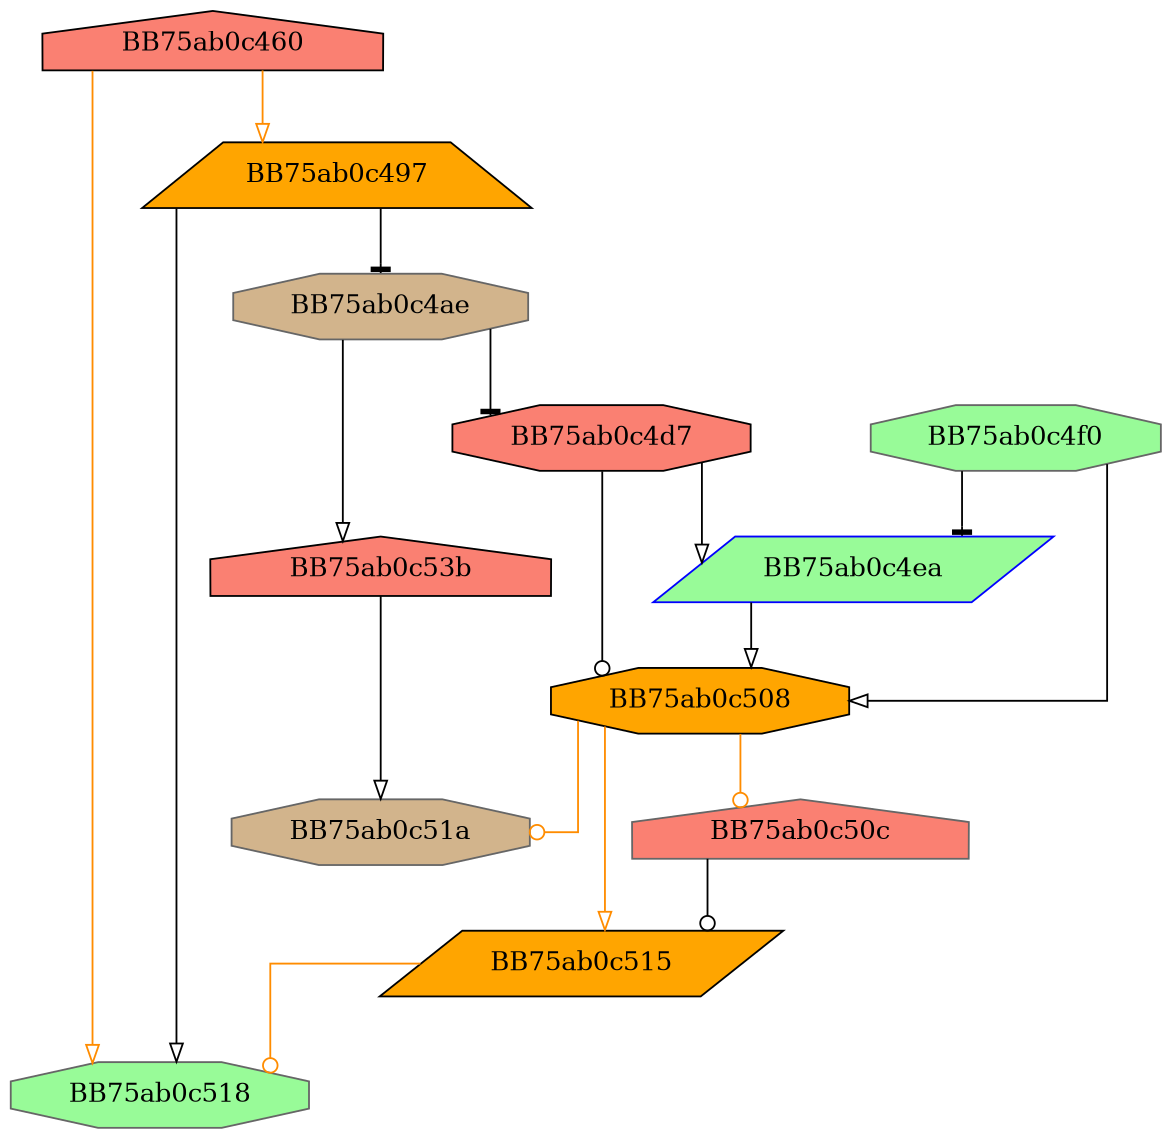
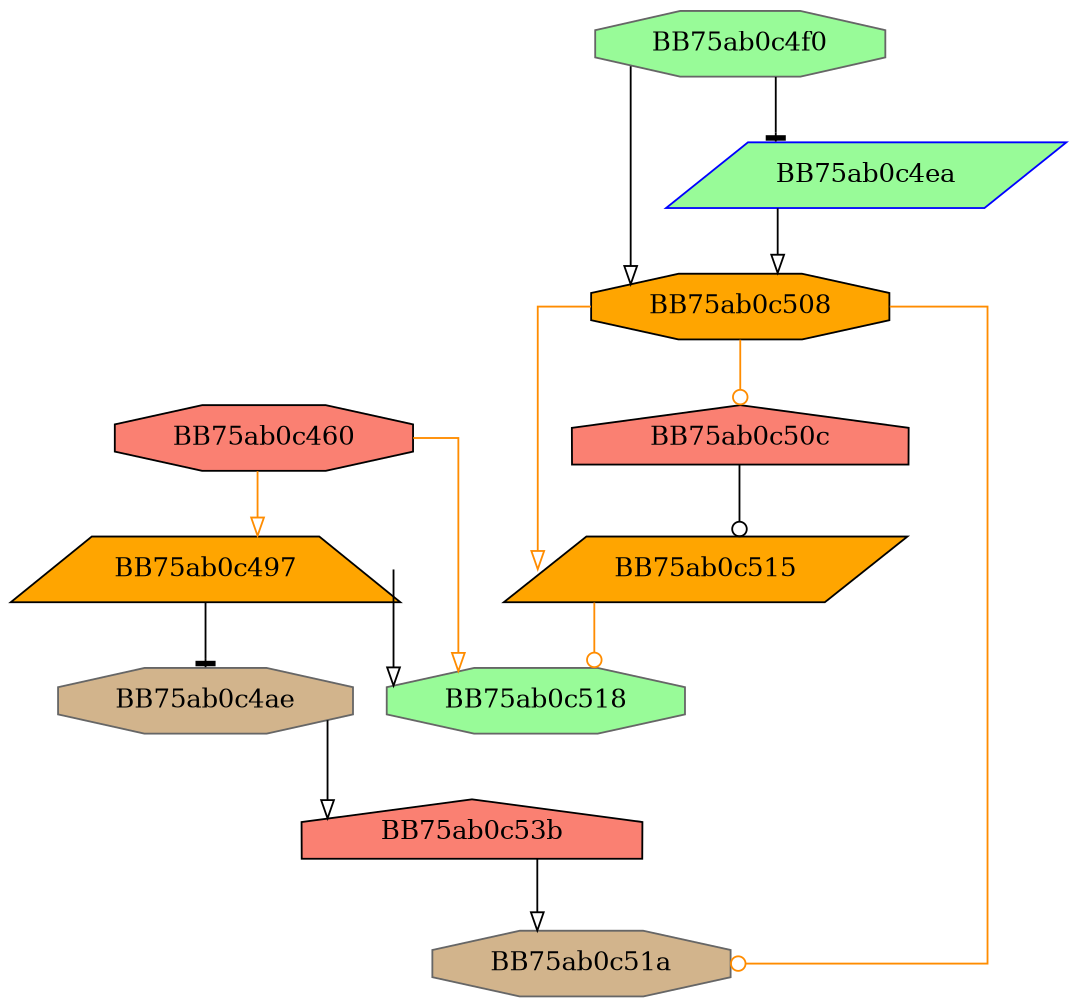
node "BB75ab0c460": shape house -> octagon
node "BB75ab0c4d7": removed
node "BB75ab0c50c": color gray40 -> black
